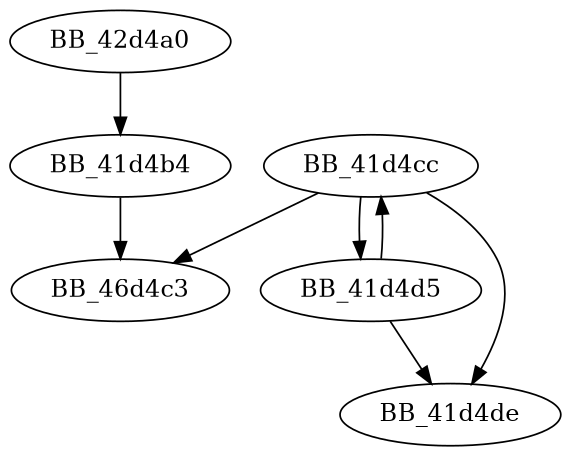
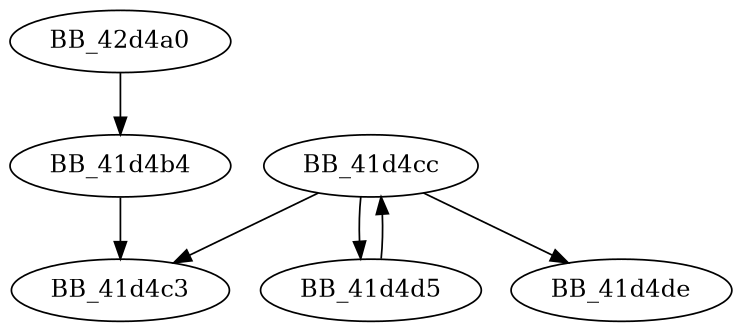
node "BB_46d4c3": label "BB_46d4c3" -> "BB_41d4c3"
edge "BB_41d4d5" -> "BB_41d4de": removed
